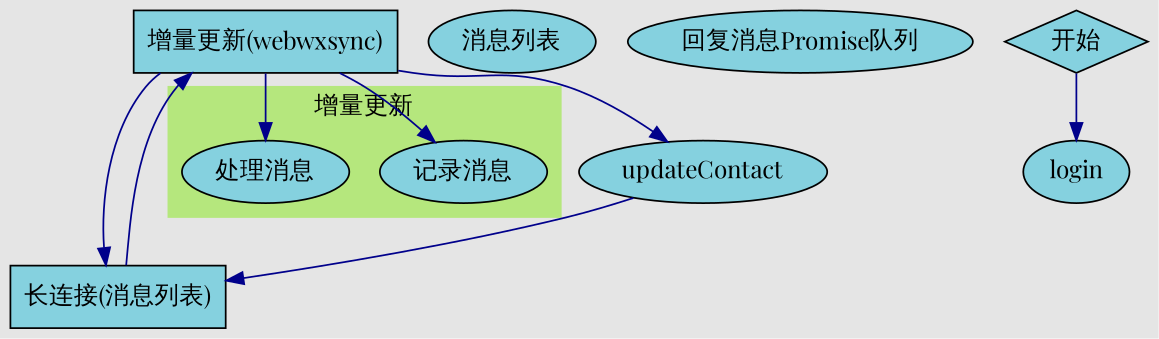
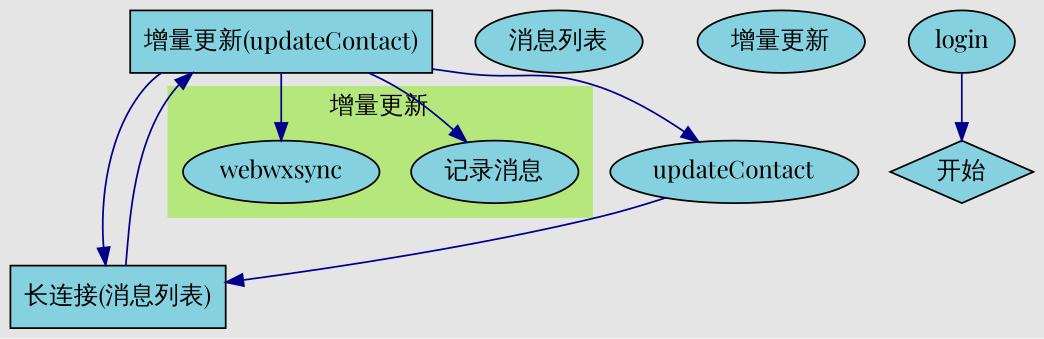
node "增量更新(webwxsync)": label "增量更新(webwxsync)" -> "增量更新(updateContact)"
node "回复消息Promise队列": label "回复消息Promise队列" -> "增量更新"
edge "开始" -> "login": reversed
node "处理消息": label "处理消息" -> "webwxsync"
